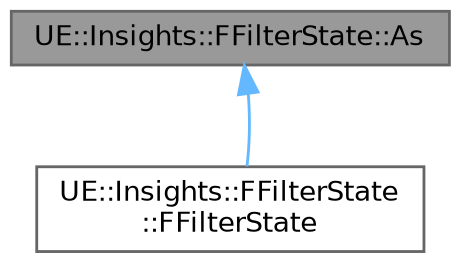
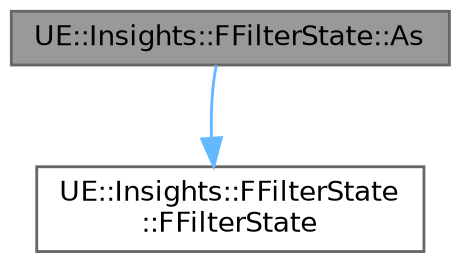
edge "UE::Insights::FFilterState ::FFilterState" -> "UE::Insights::FFilterState::As": reversed
